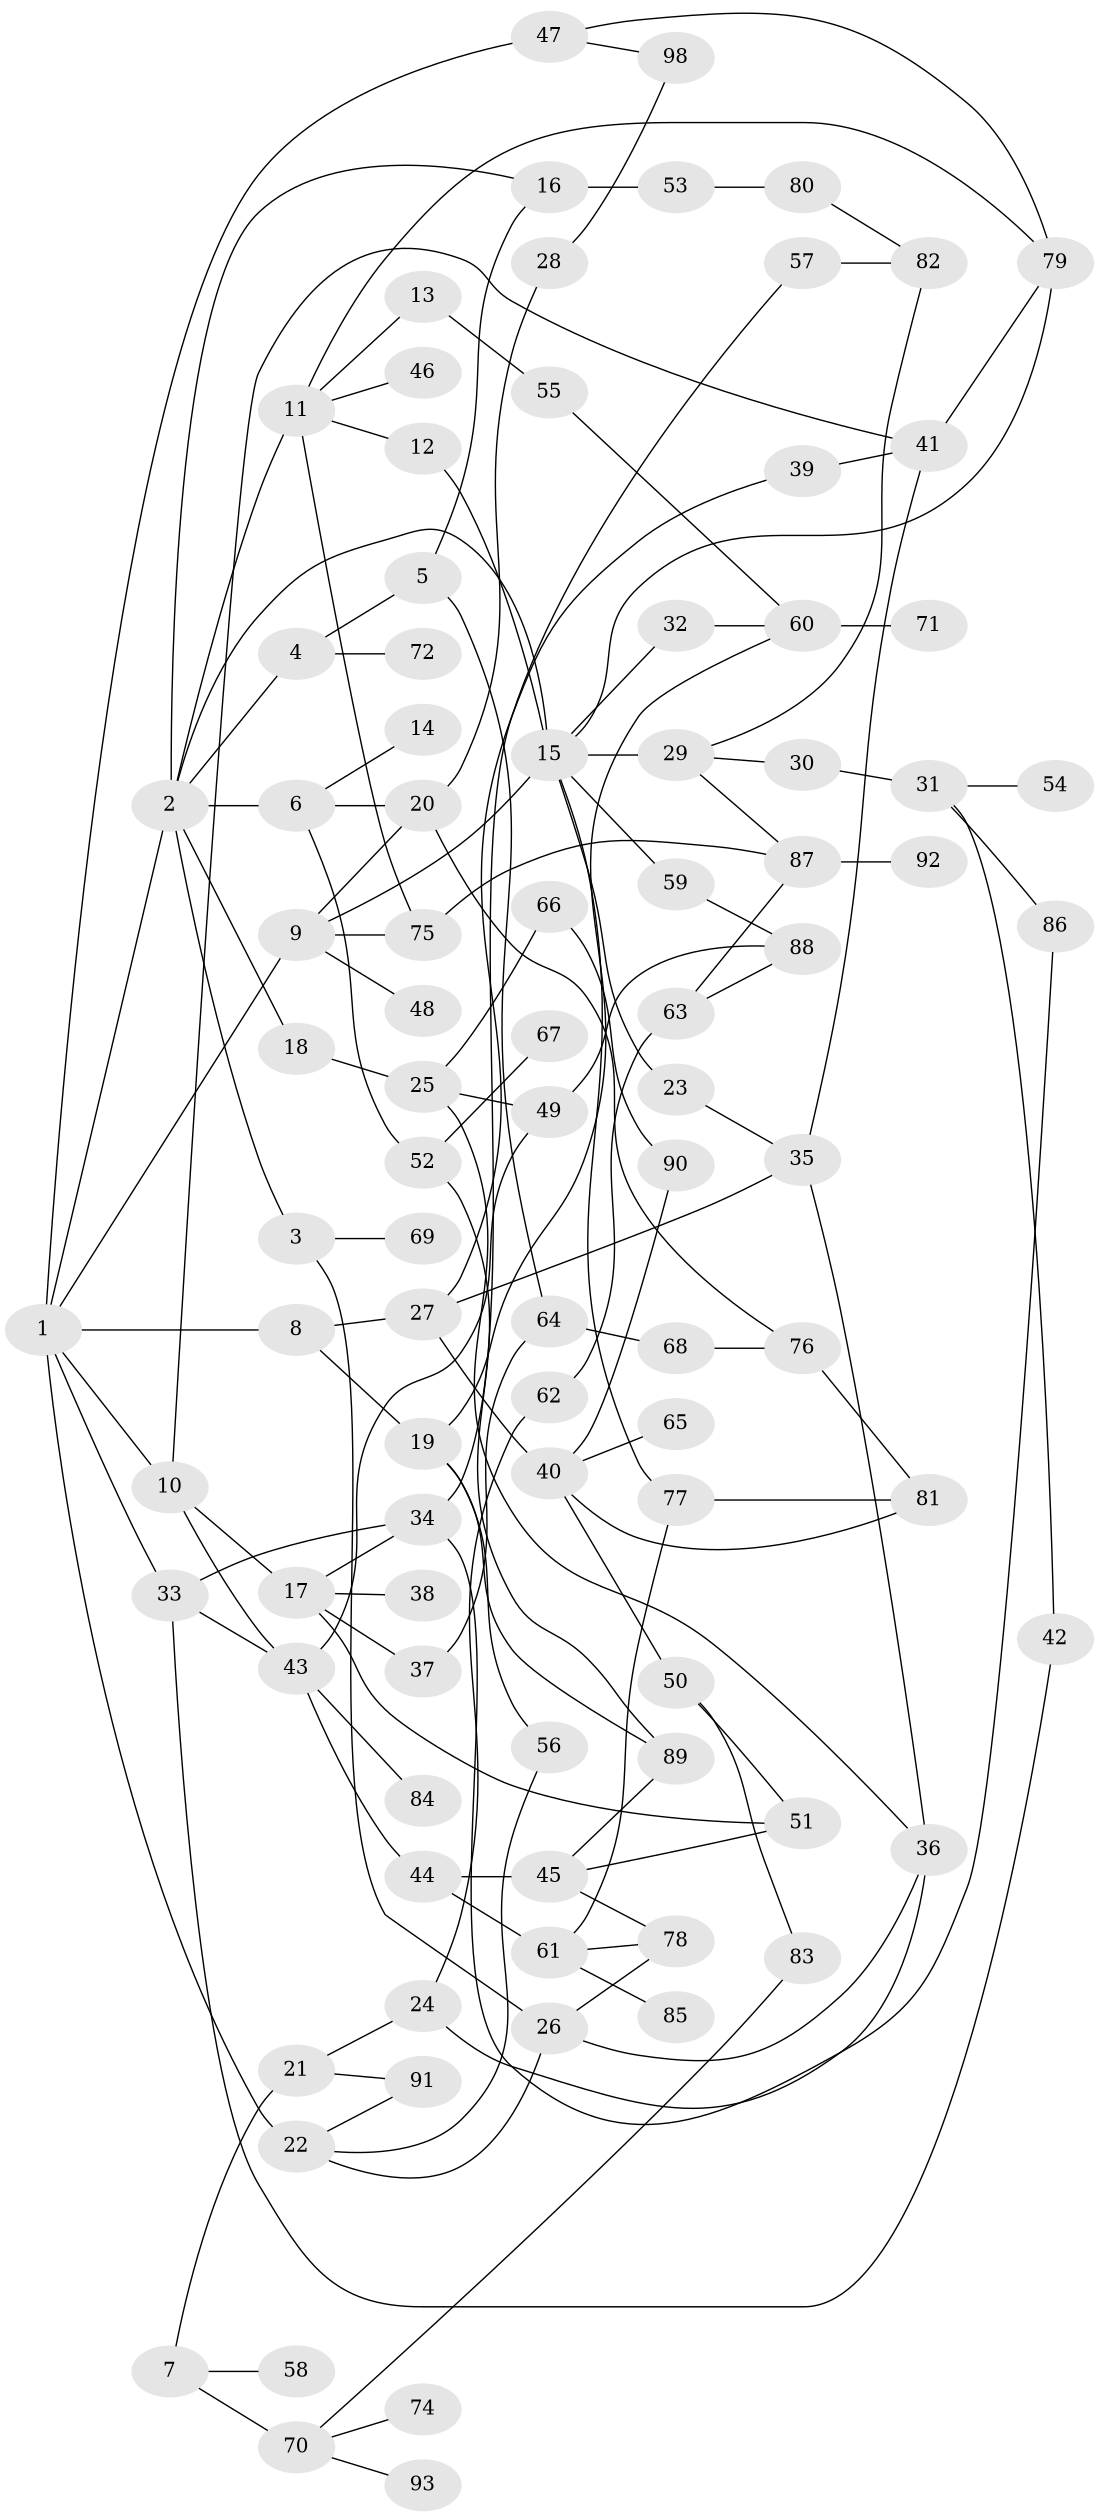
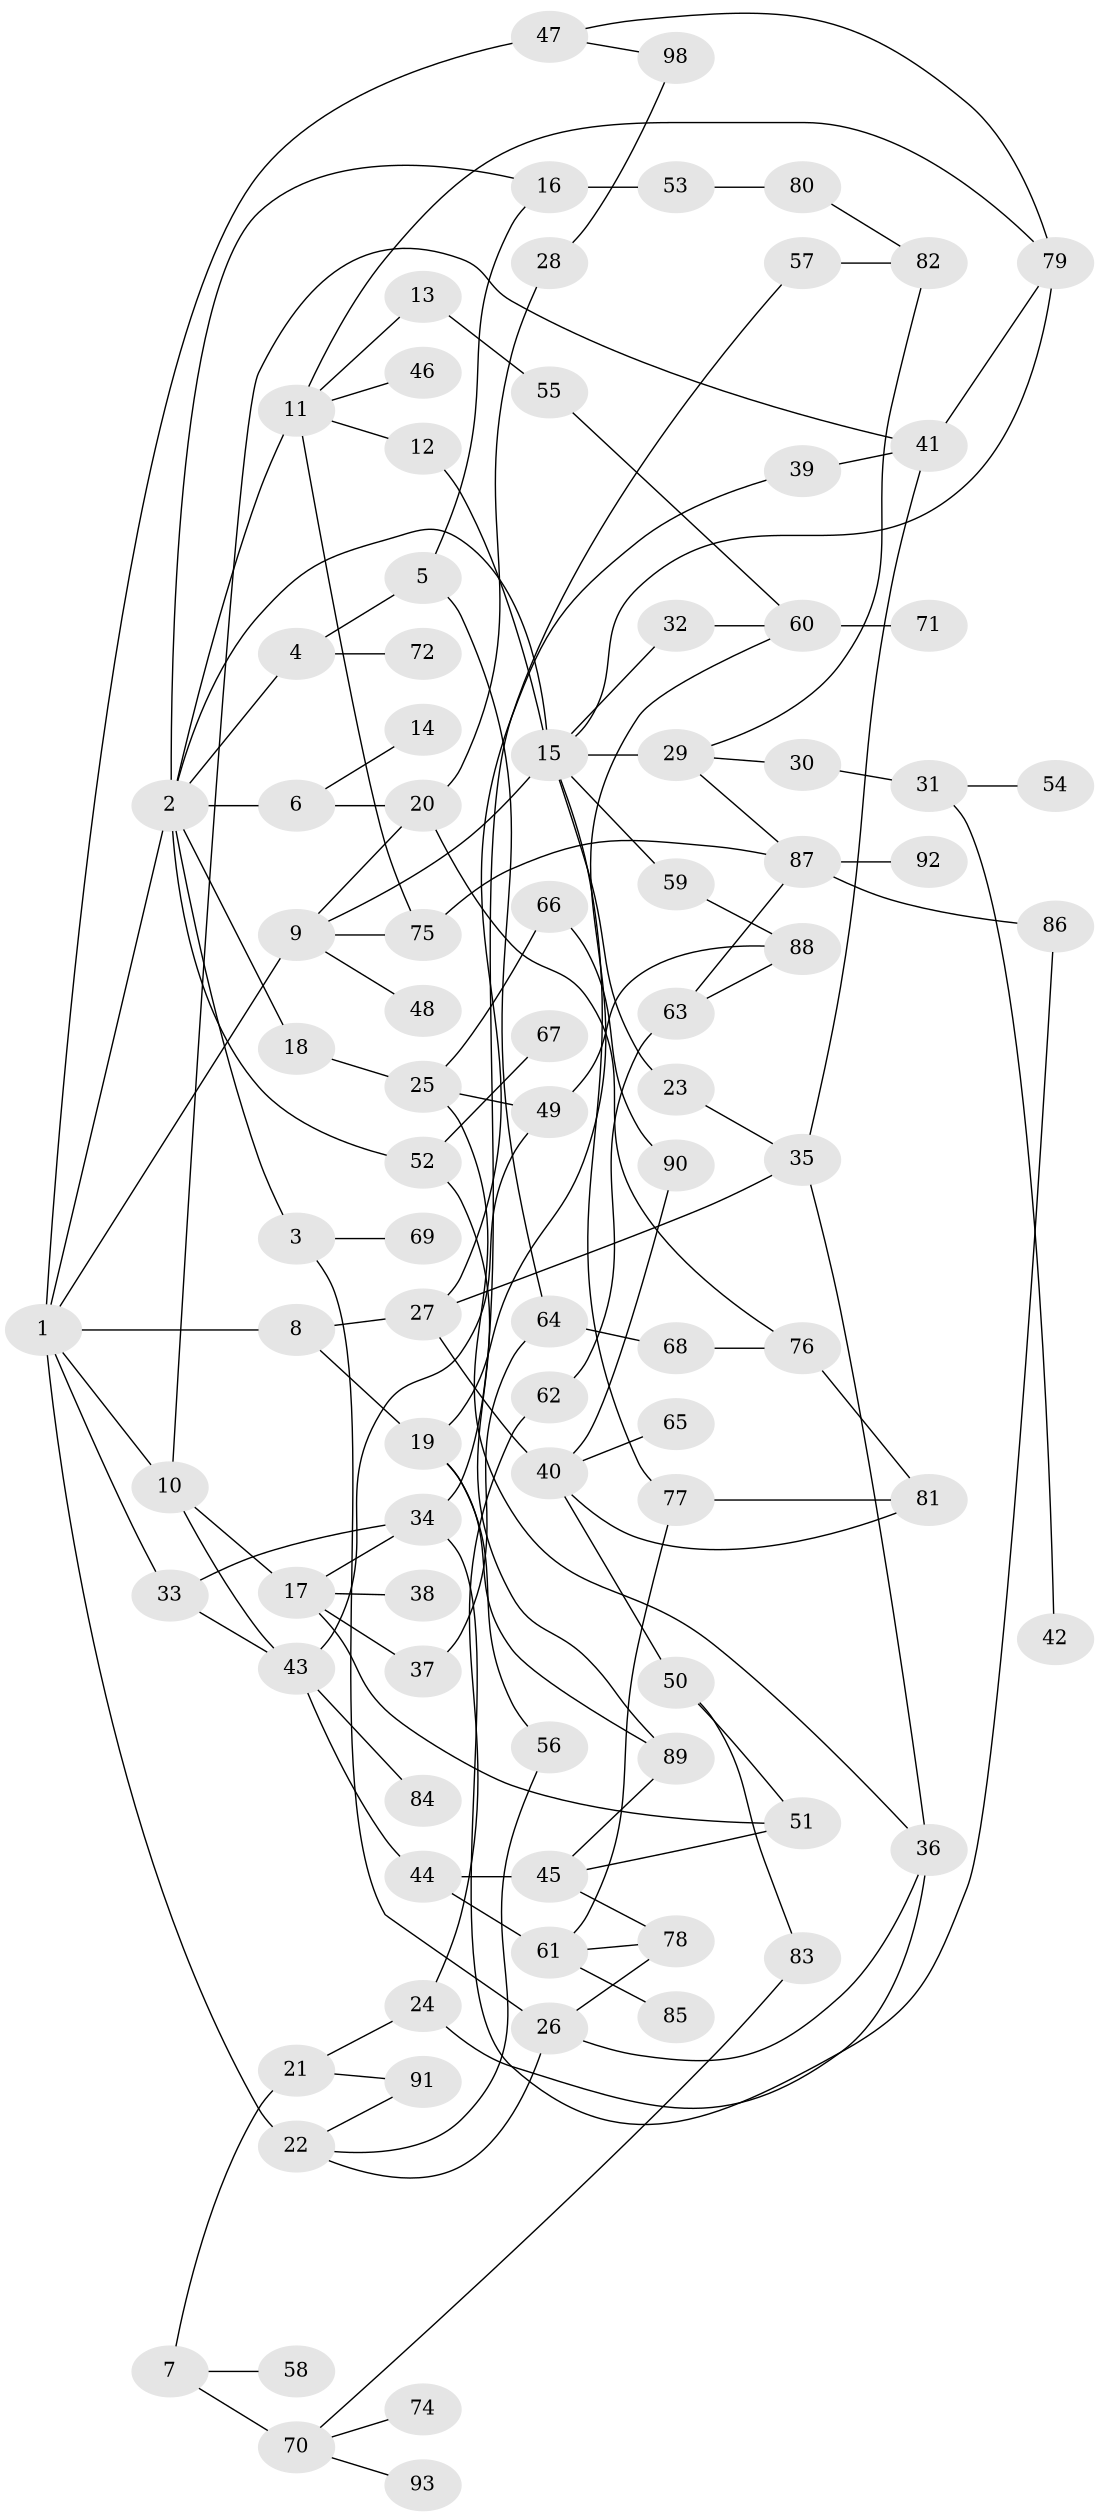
edge "31" -- "86": now "87" -- "86"
edge "6" -- "52": now "2" -- "52"
edge "33" -- "42": removed
